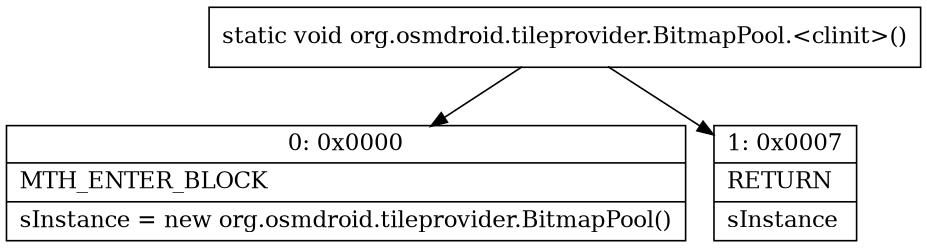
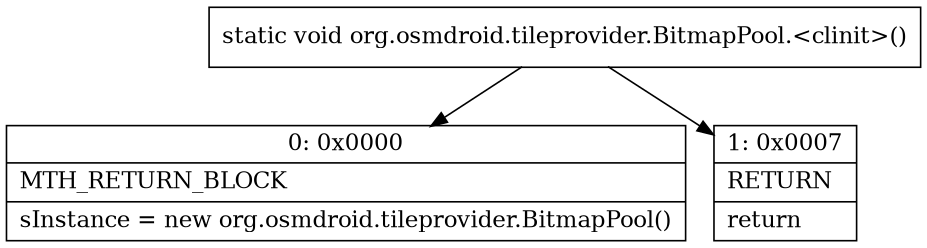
node "0: 0x0000": text "MTH_ENTER_BLOCK" -> "MTH_RETURN_BLOCK"
node "1: 0x0007": text "sInstance" -> "return"
